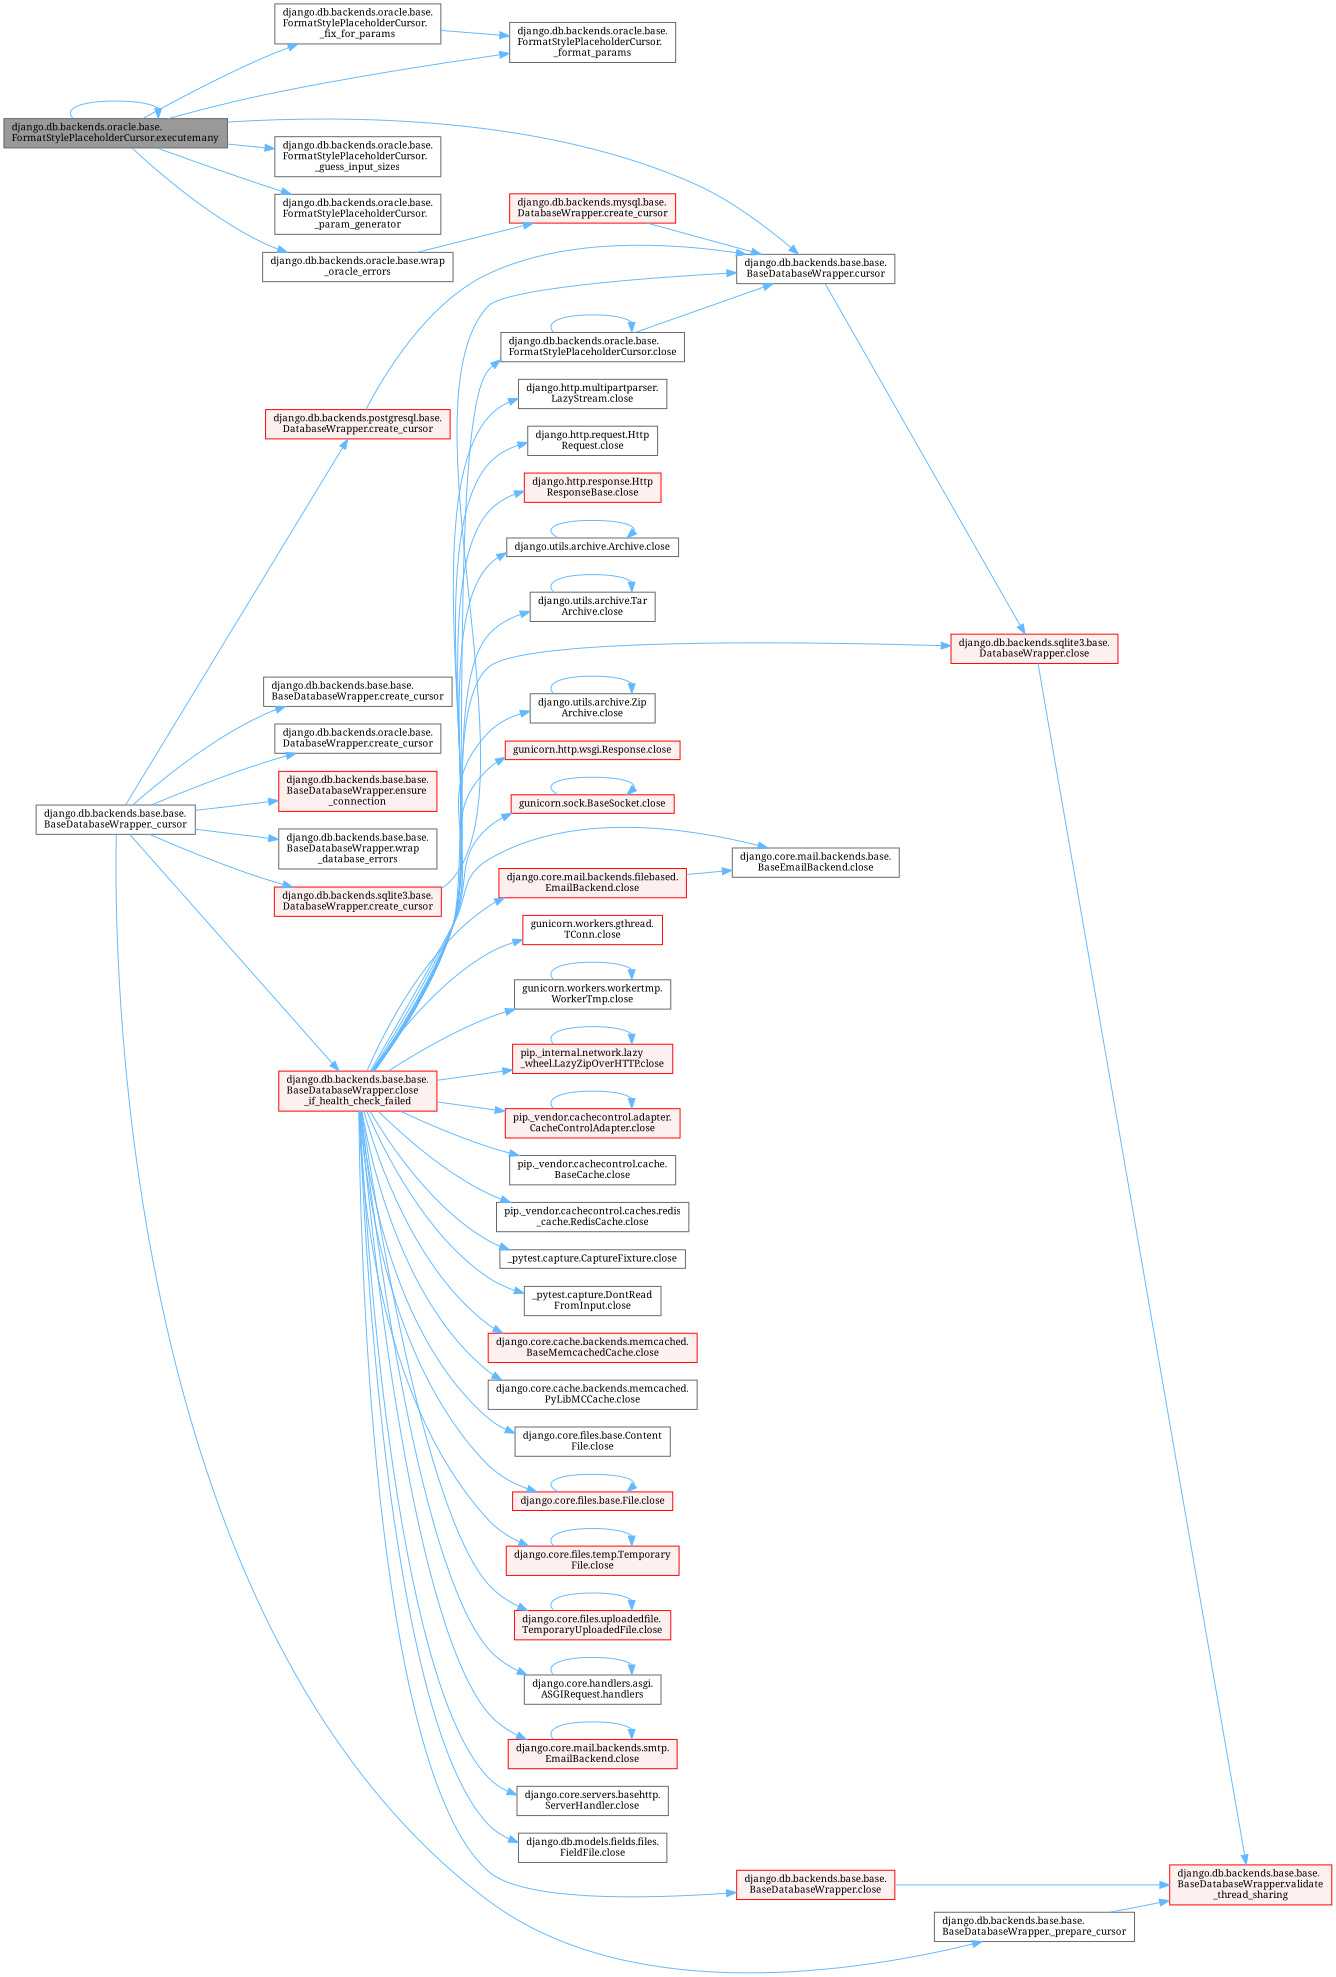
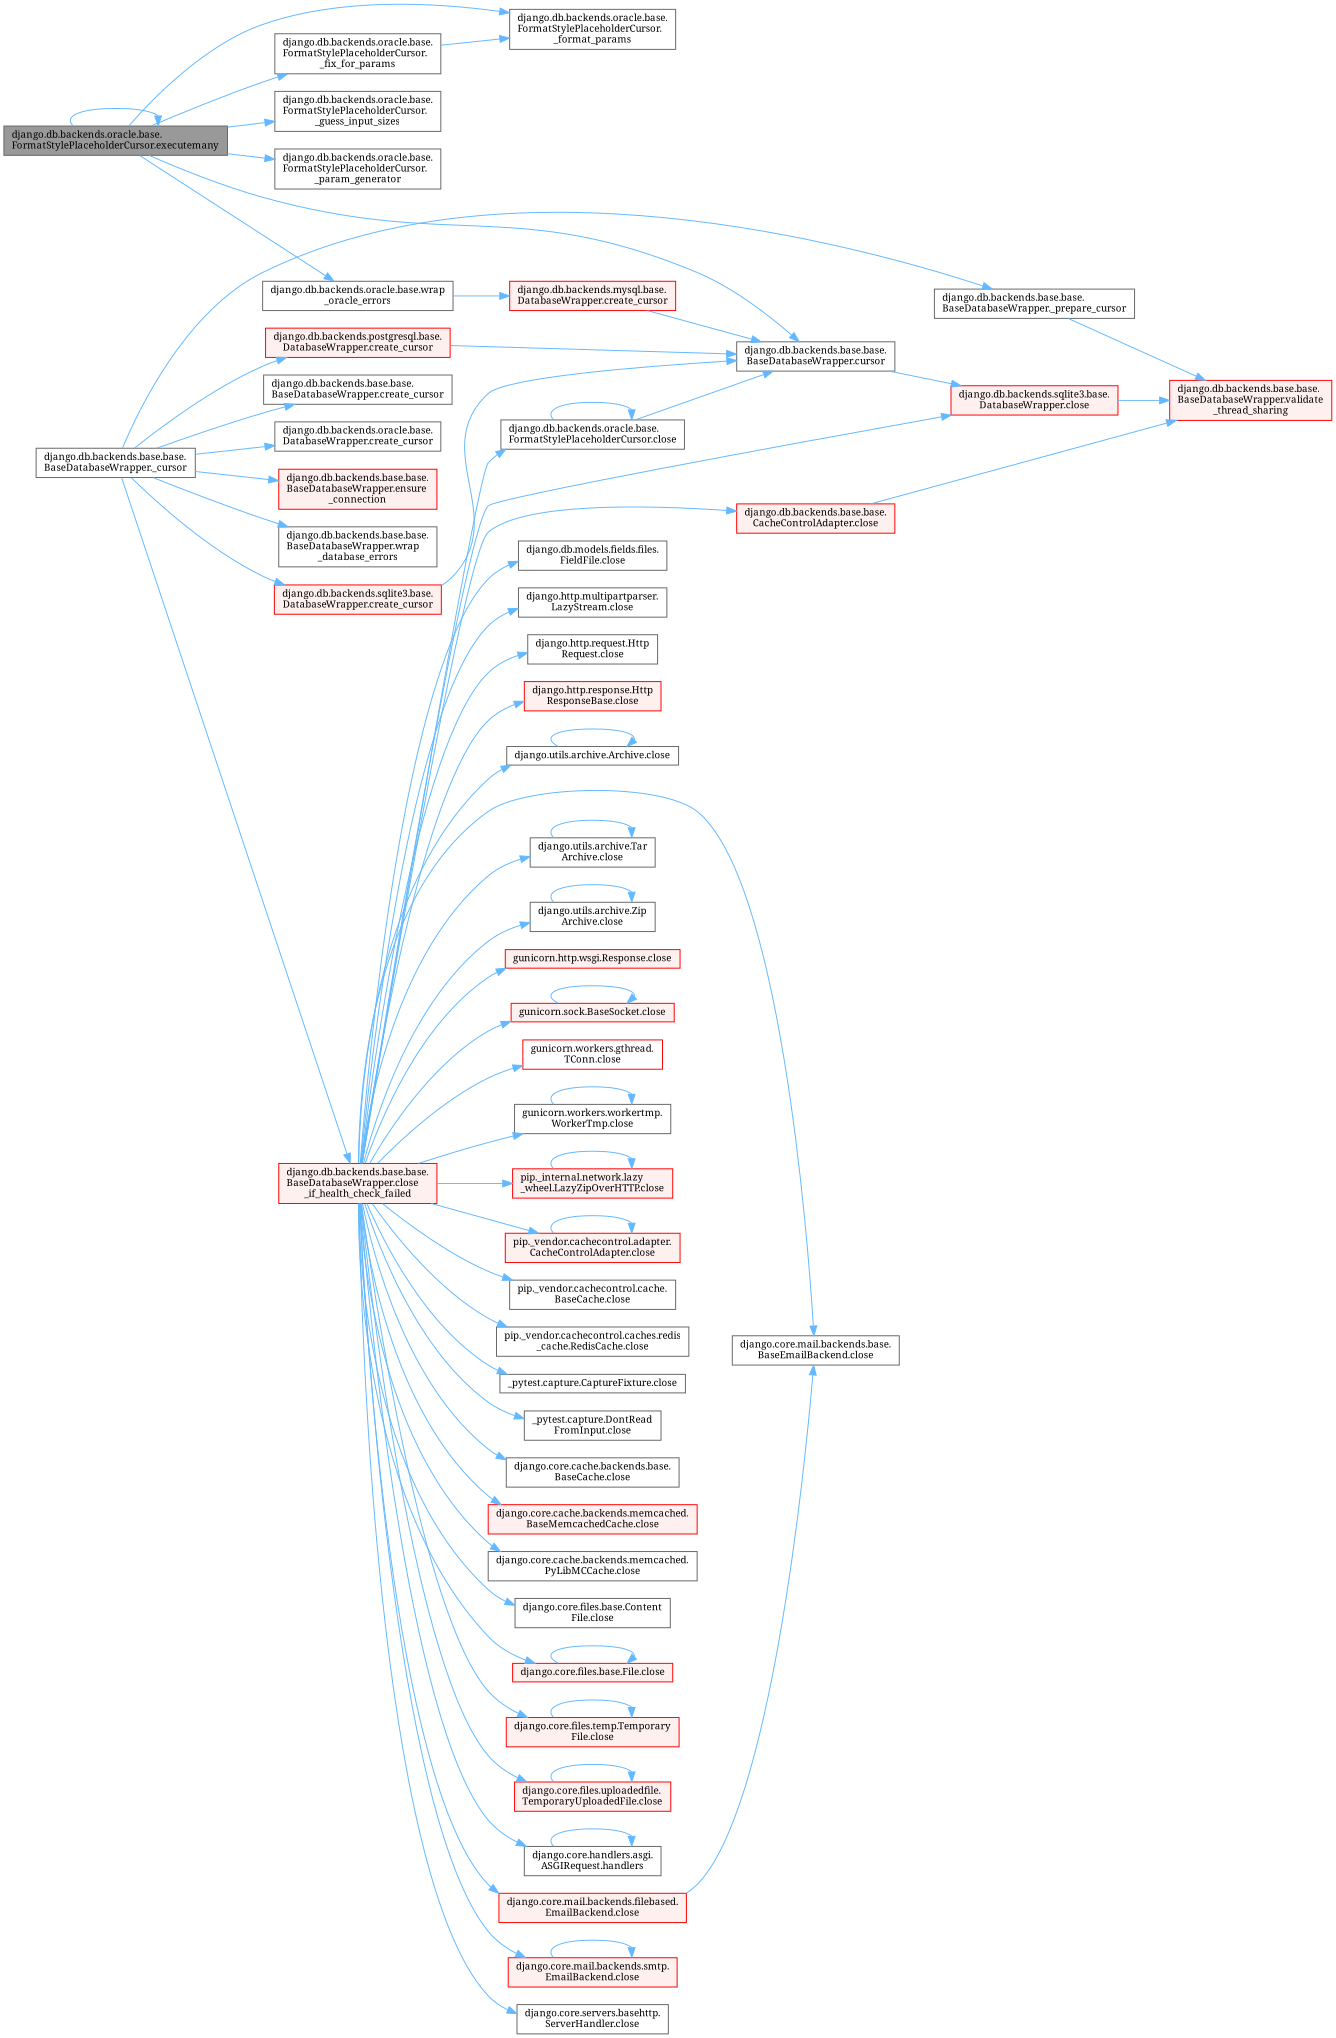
node "django.core.cache.backends.base. BaseCache.close": added
node "django.db.backends.base.base. BaseDatabaseWrapper.close": label "django.db.backends.base.base. BaseDatabaseWrapper.close" -> "django.db.backends.base.base. CacheControlAdapter.close"
